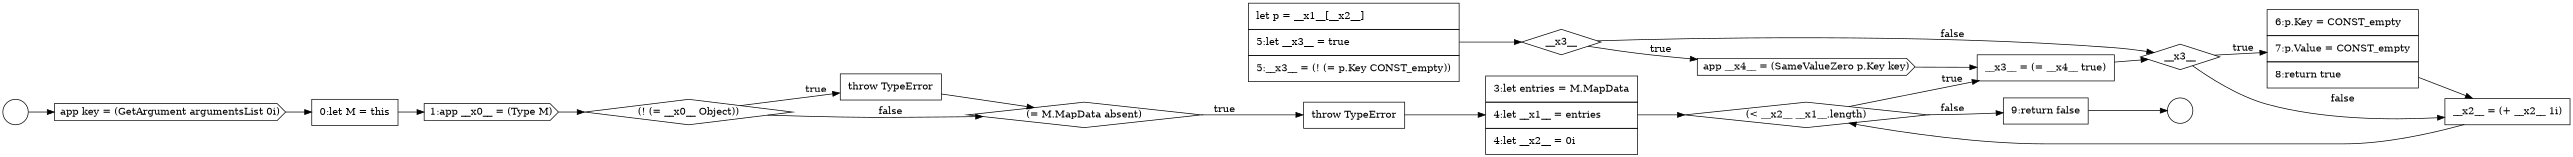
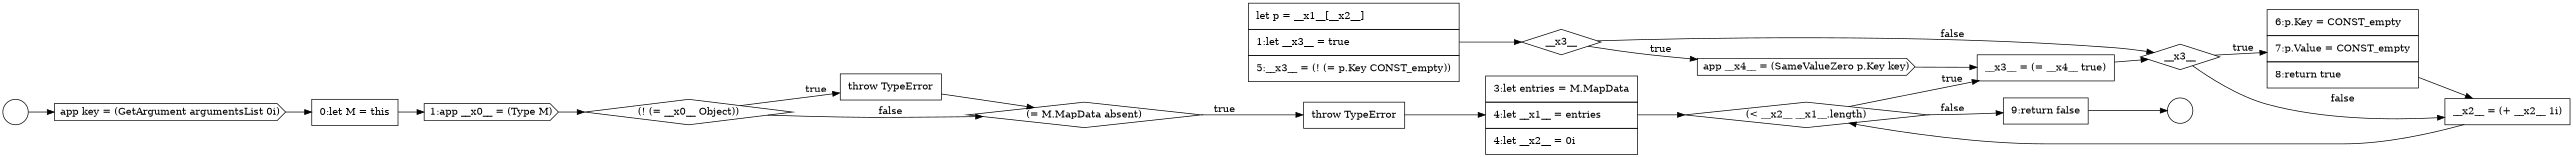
node "let p = __x1__[__x2__]": text "5:let __x3__ = true" -> "1:let __x3__ = true"
